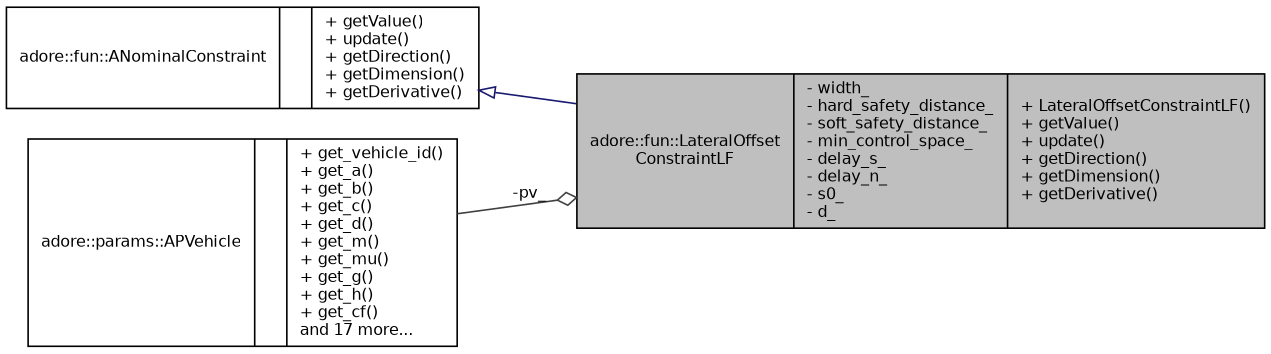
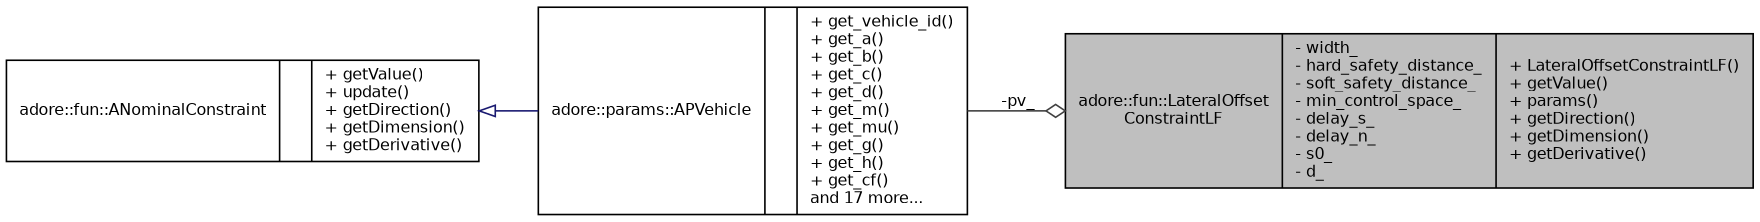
edge "adore::fun::LateralOffset" -> "adore::fun::ANominalConstraint": now "adore::params::APVehicle" -> "adore::fun::ANominalConstraint"
node "adore::fun::LateralOffset": text "+ update()" -> "+ params()"
